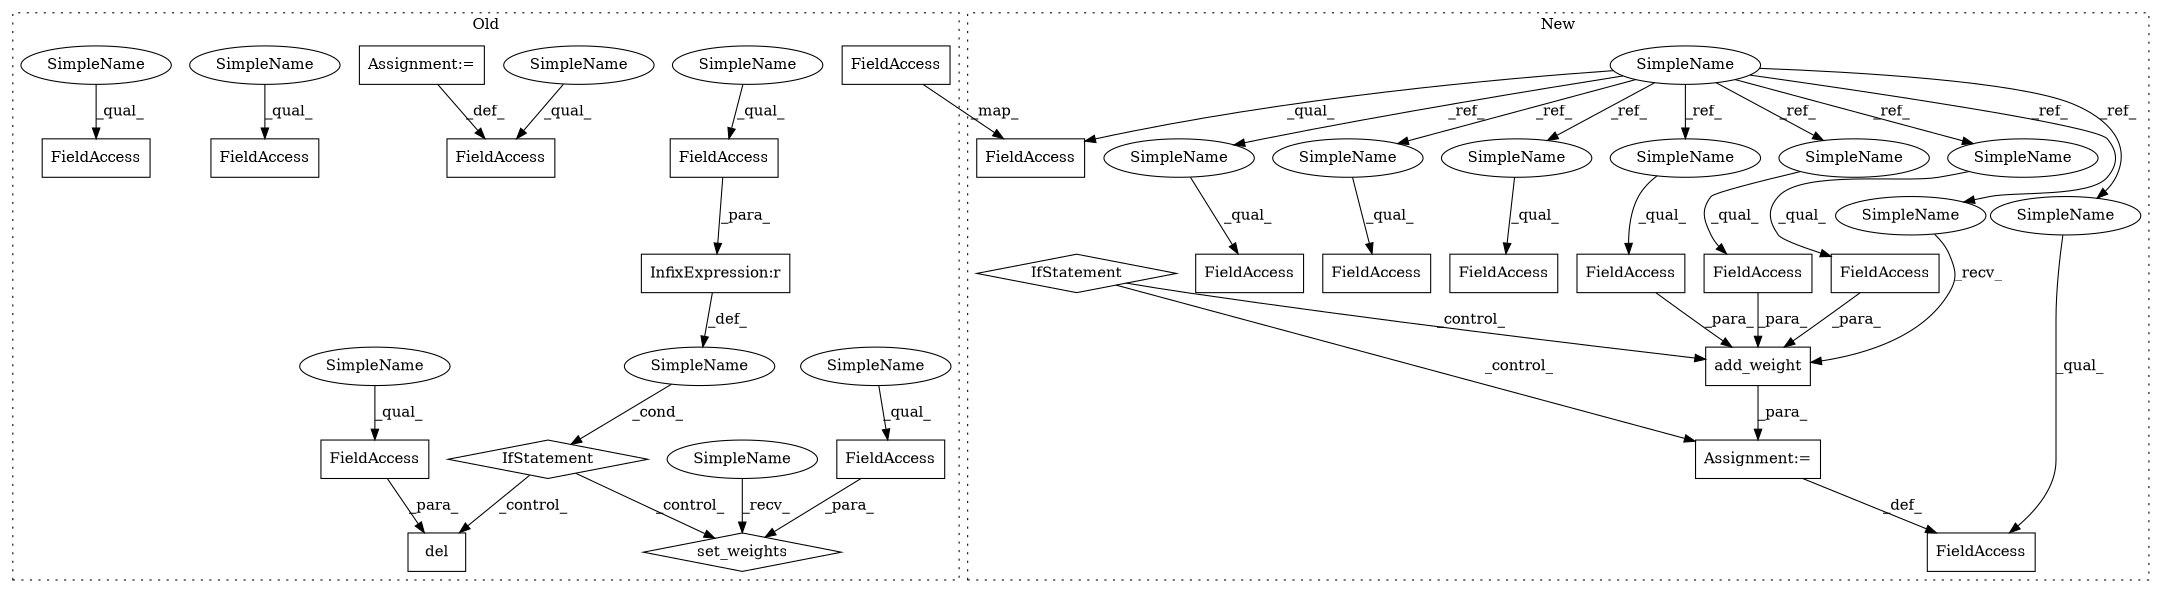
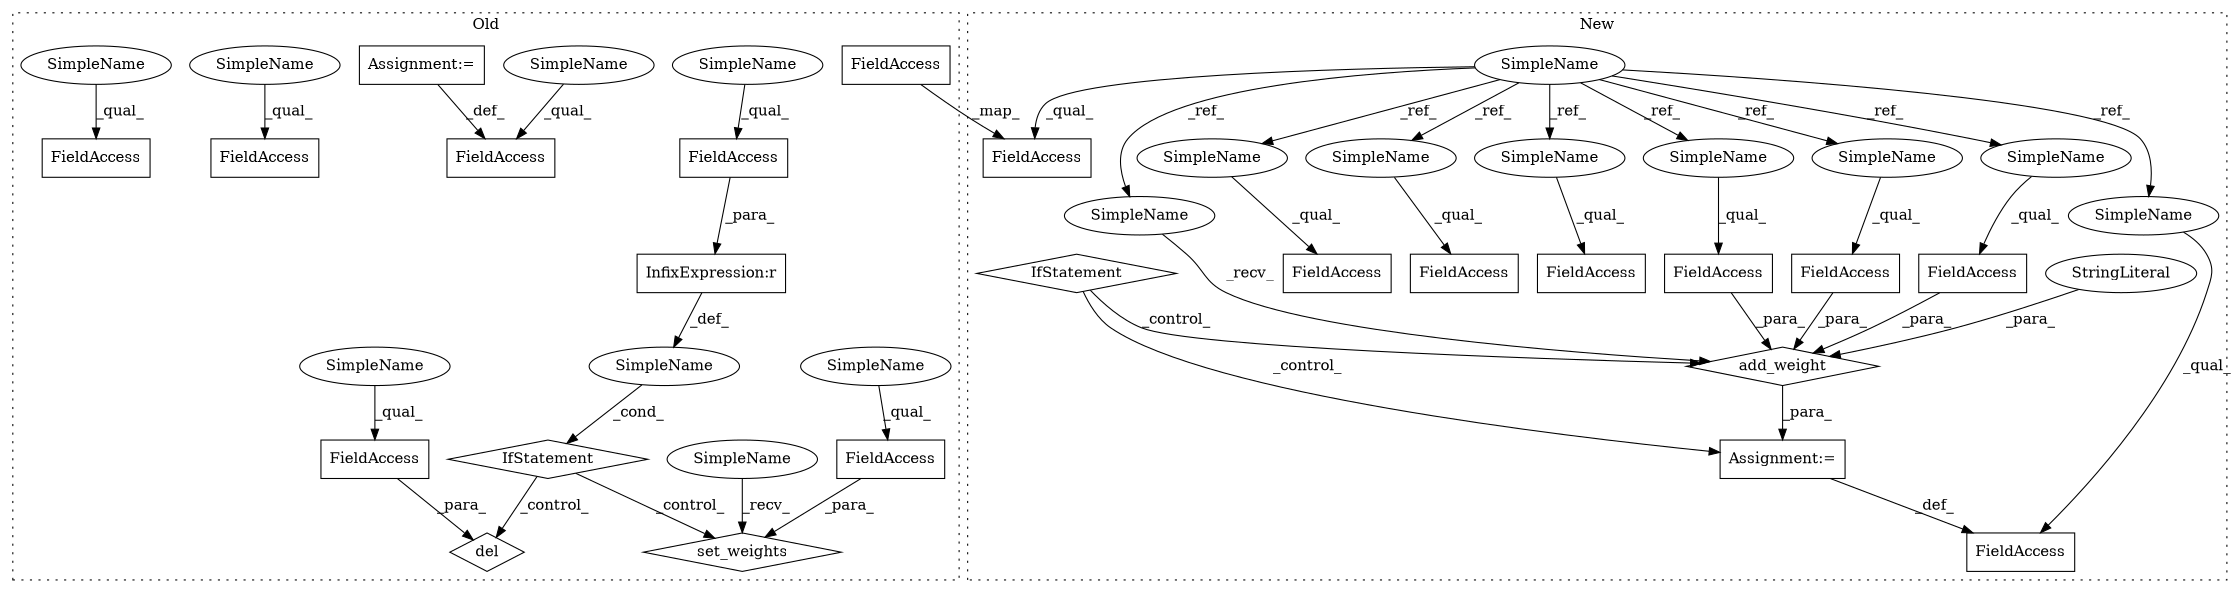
node "StringLiteral": added
node "add_weight": shape box -> diamond
node "del": shape box -> diamond
